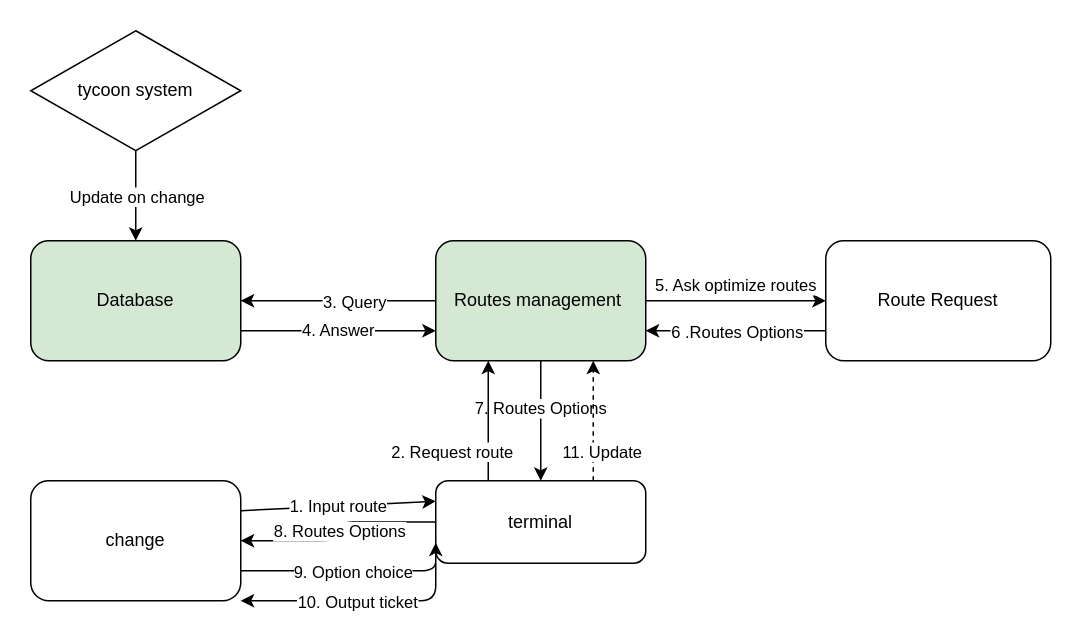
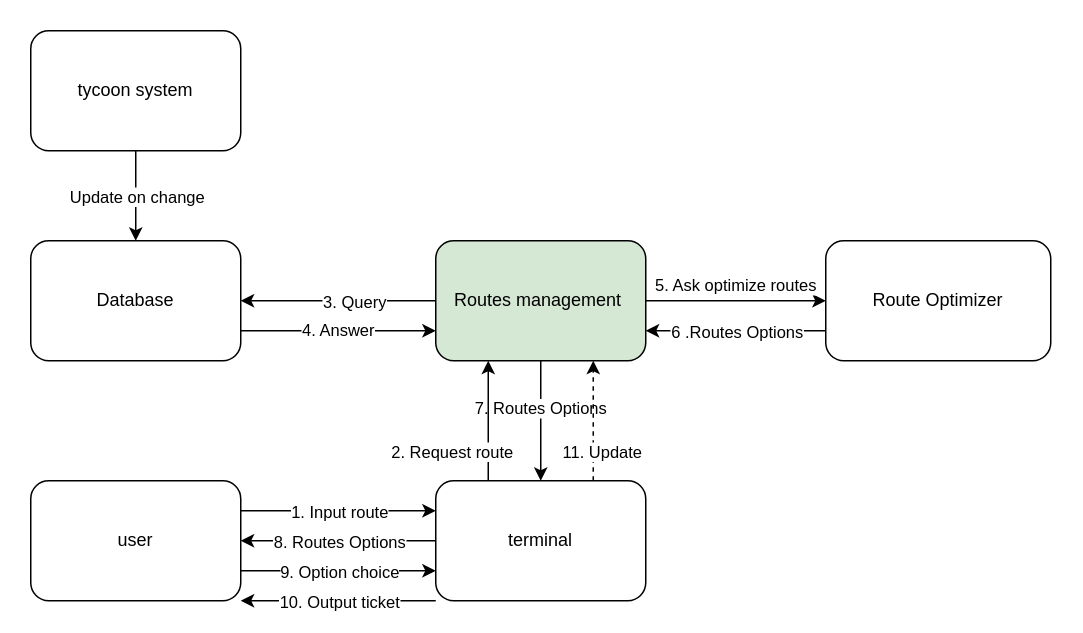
node "tycoon system": shape diamond -> rounded rectangle
node "Database": fillcolor #d5e8d4 -> #ffffff
node "Route Request": label "Route Request" -> "Route Optimizer"
node "terminal": size 210x83 -> 210x120
node "change": label "change" -> "user"
